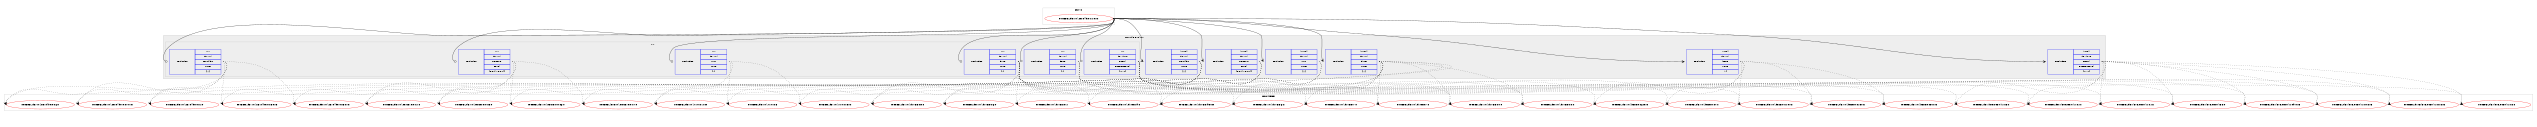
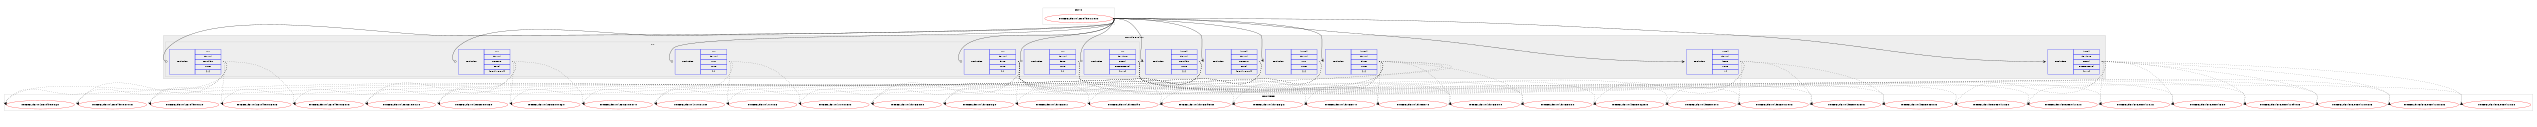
node "portage://lang-ml/parsexp-0.17.0": label "portage://lang-ml/parsexp-0.17.0" -> "portage://dev-ml/parsexp-0.17.0"
